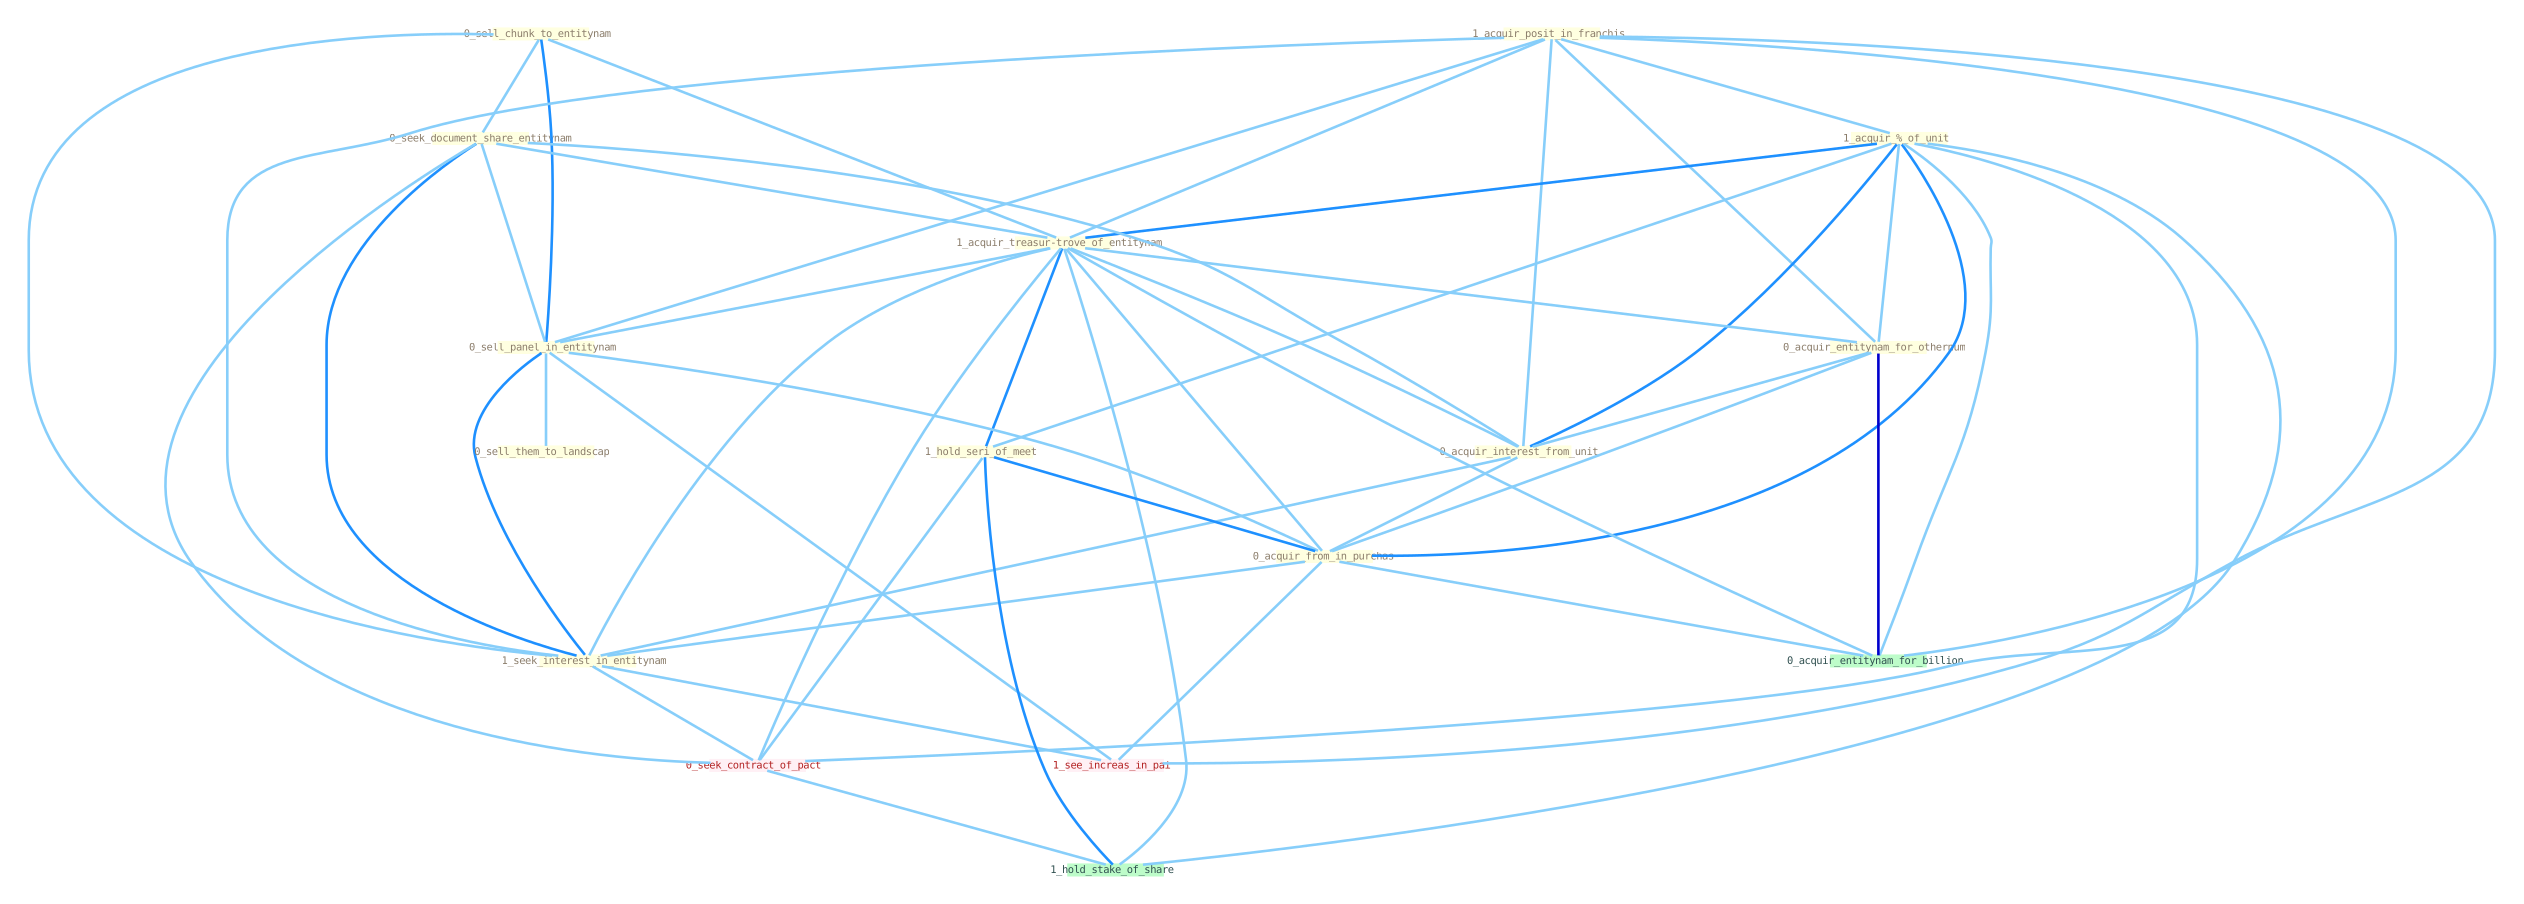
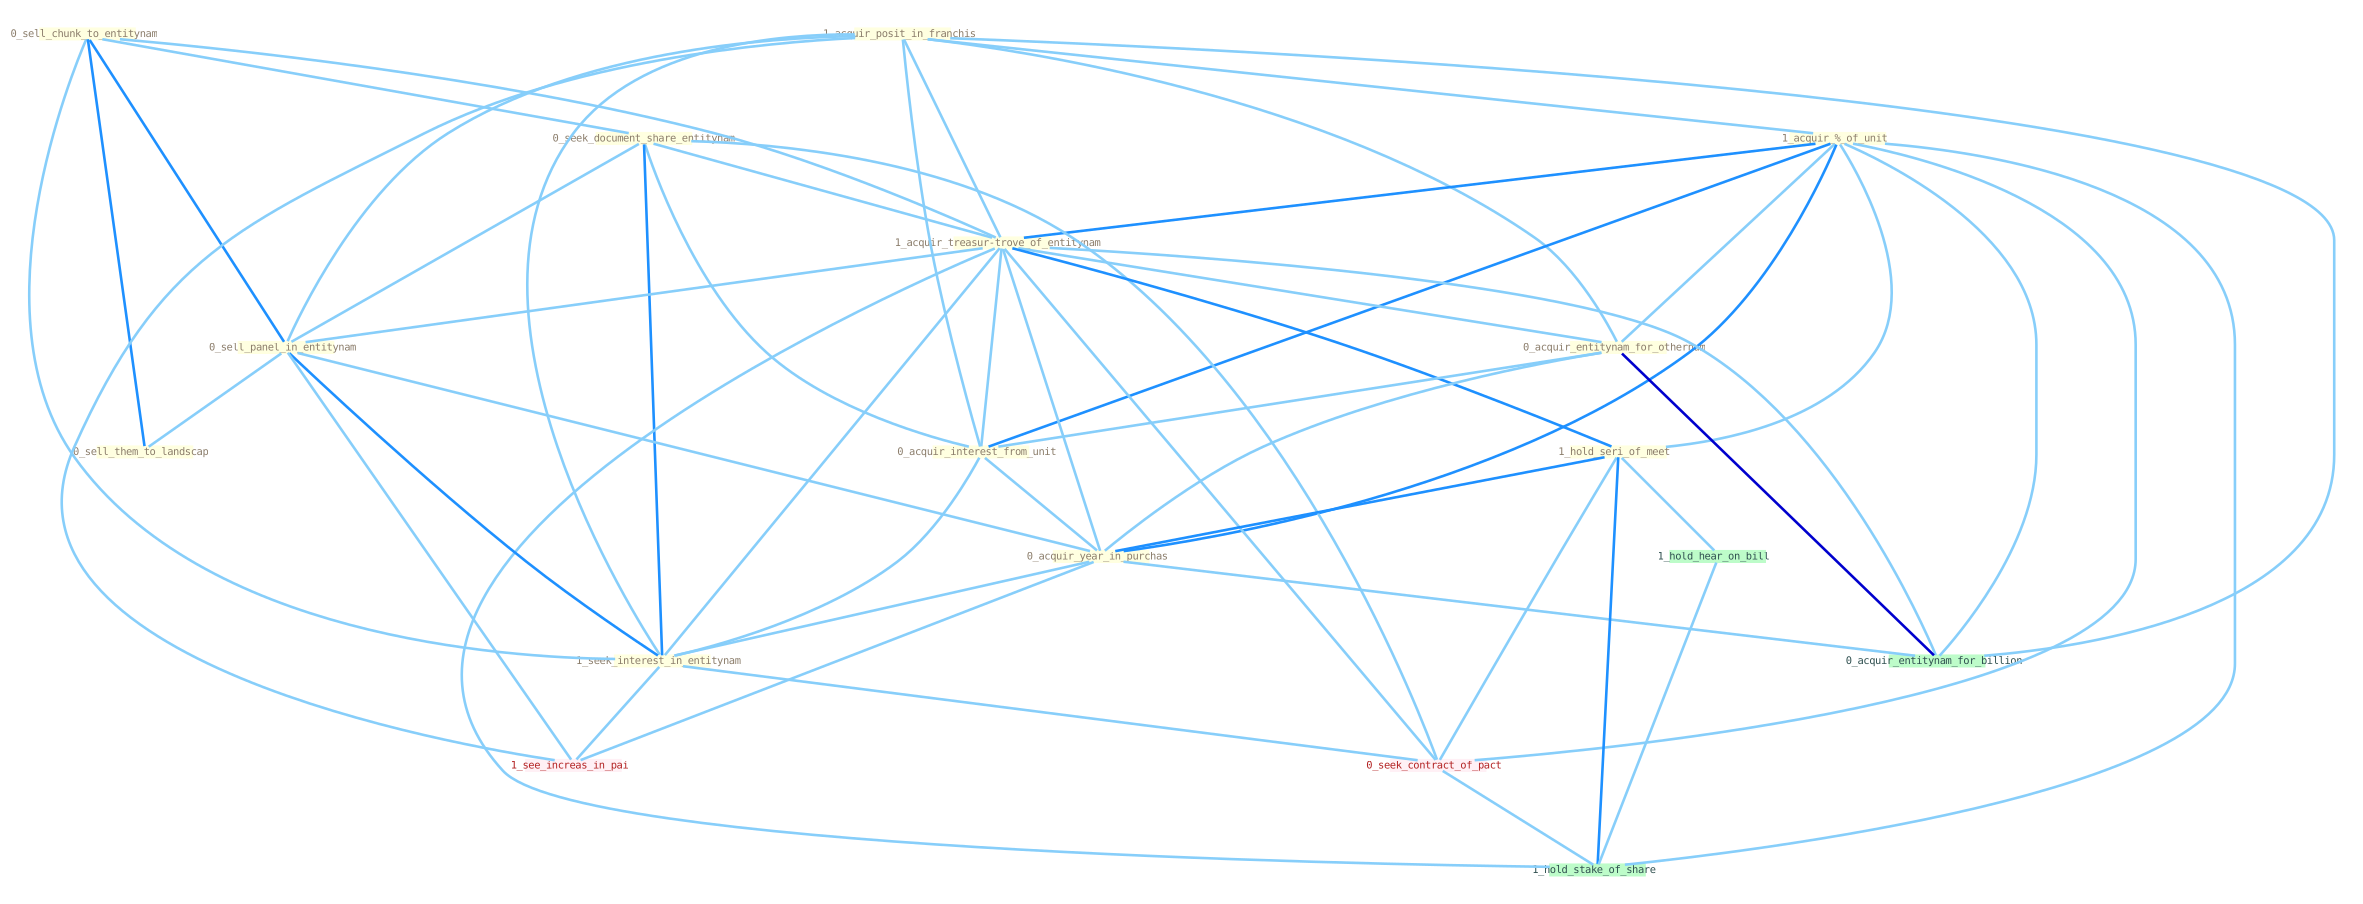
edge "0_sell_chunk_to_entitynam" -- "0_sell_them_to_landscap": added
node "0_acquir_from_in_purchas": label "0_acquir_from_in_purchas" -> "0_acquir_year_in_purchas"
node "1_hold_hear_on_bill": added
